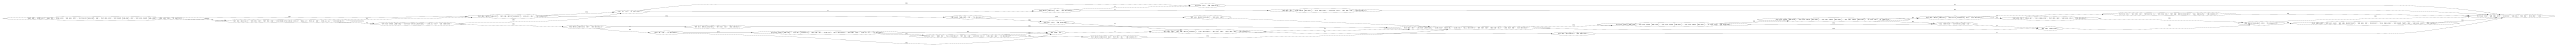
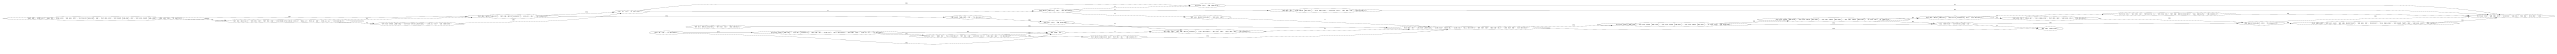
edge "'cmp dword [esp+0x8], 0x0', 'js 0x804b113'," -> "'mov esi, dword [esp+0x8]', 'mov edi, 0x0',": now "'cmp dword [esp+0x8], 0x0', 'jns 0x804b0da'," -> "'mov esi, dword [esp+0x8]', 'mov edi, 0x0',"
node "'cmp dword [esp+0x8], 0x0', 'jns 0x804b11a',": removed
edge "'mov ebx, 0xffffffff'," -> "'cmp dword [esp+0x8], 0x0', 'js 0x804b15a',": now "'call 0x80491b0', 'mov dword [eax], 0x2'," -> "'cmp dword [esp+0x8], 0x0', 'js 0x804b15a',"
node "'mov ebx, 0xffffffff', 'jmp 0x804b1f7',": removed
